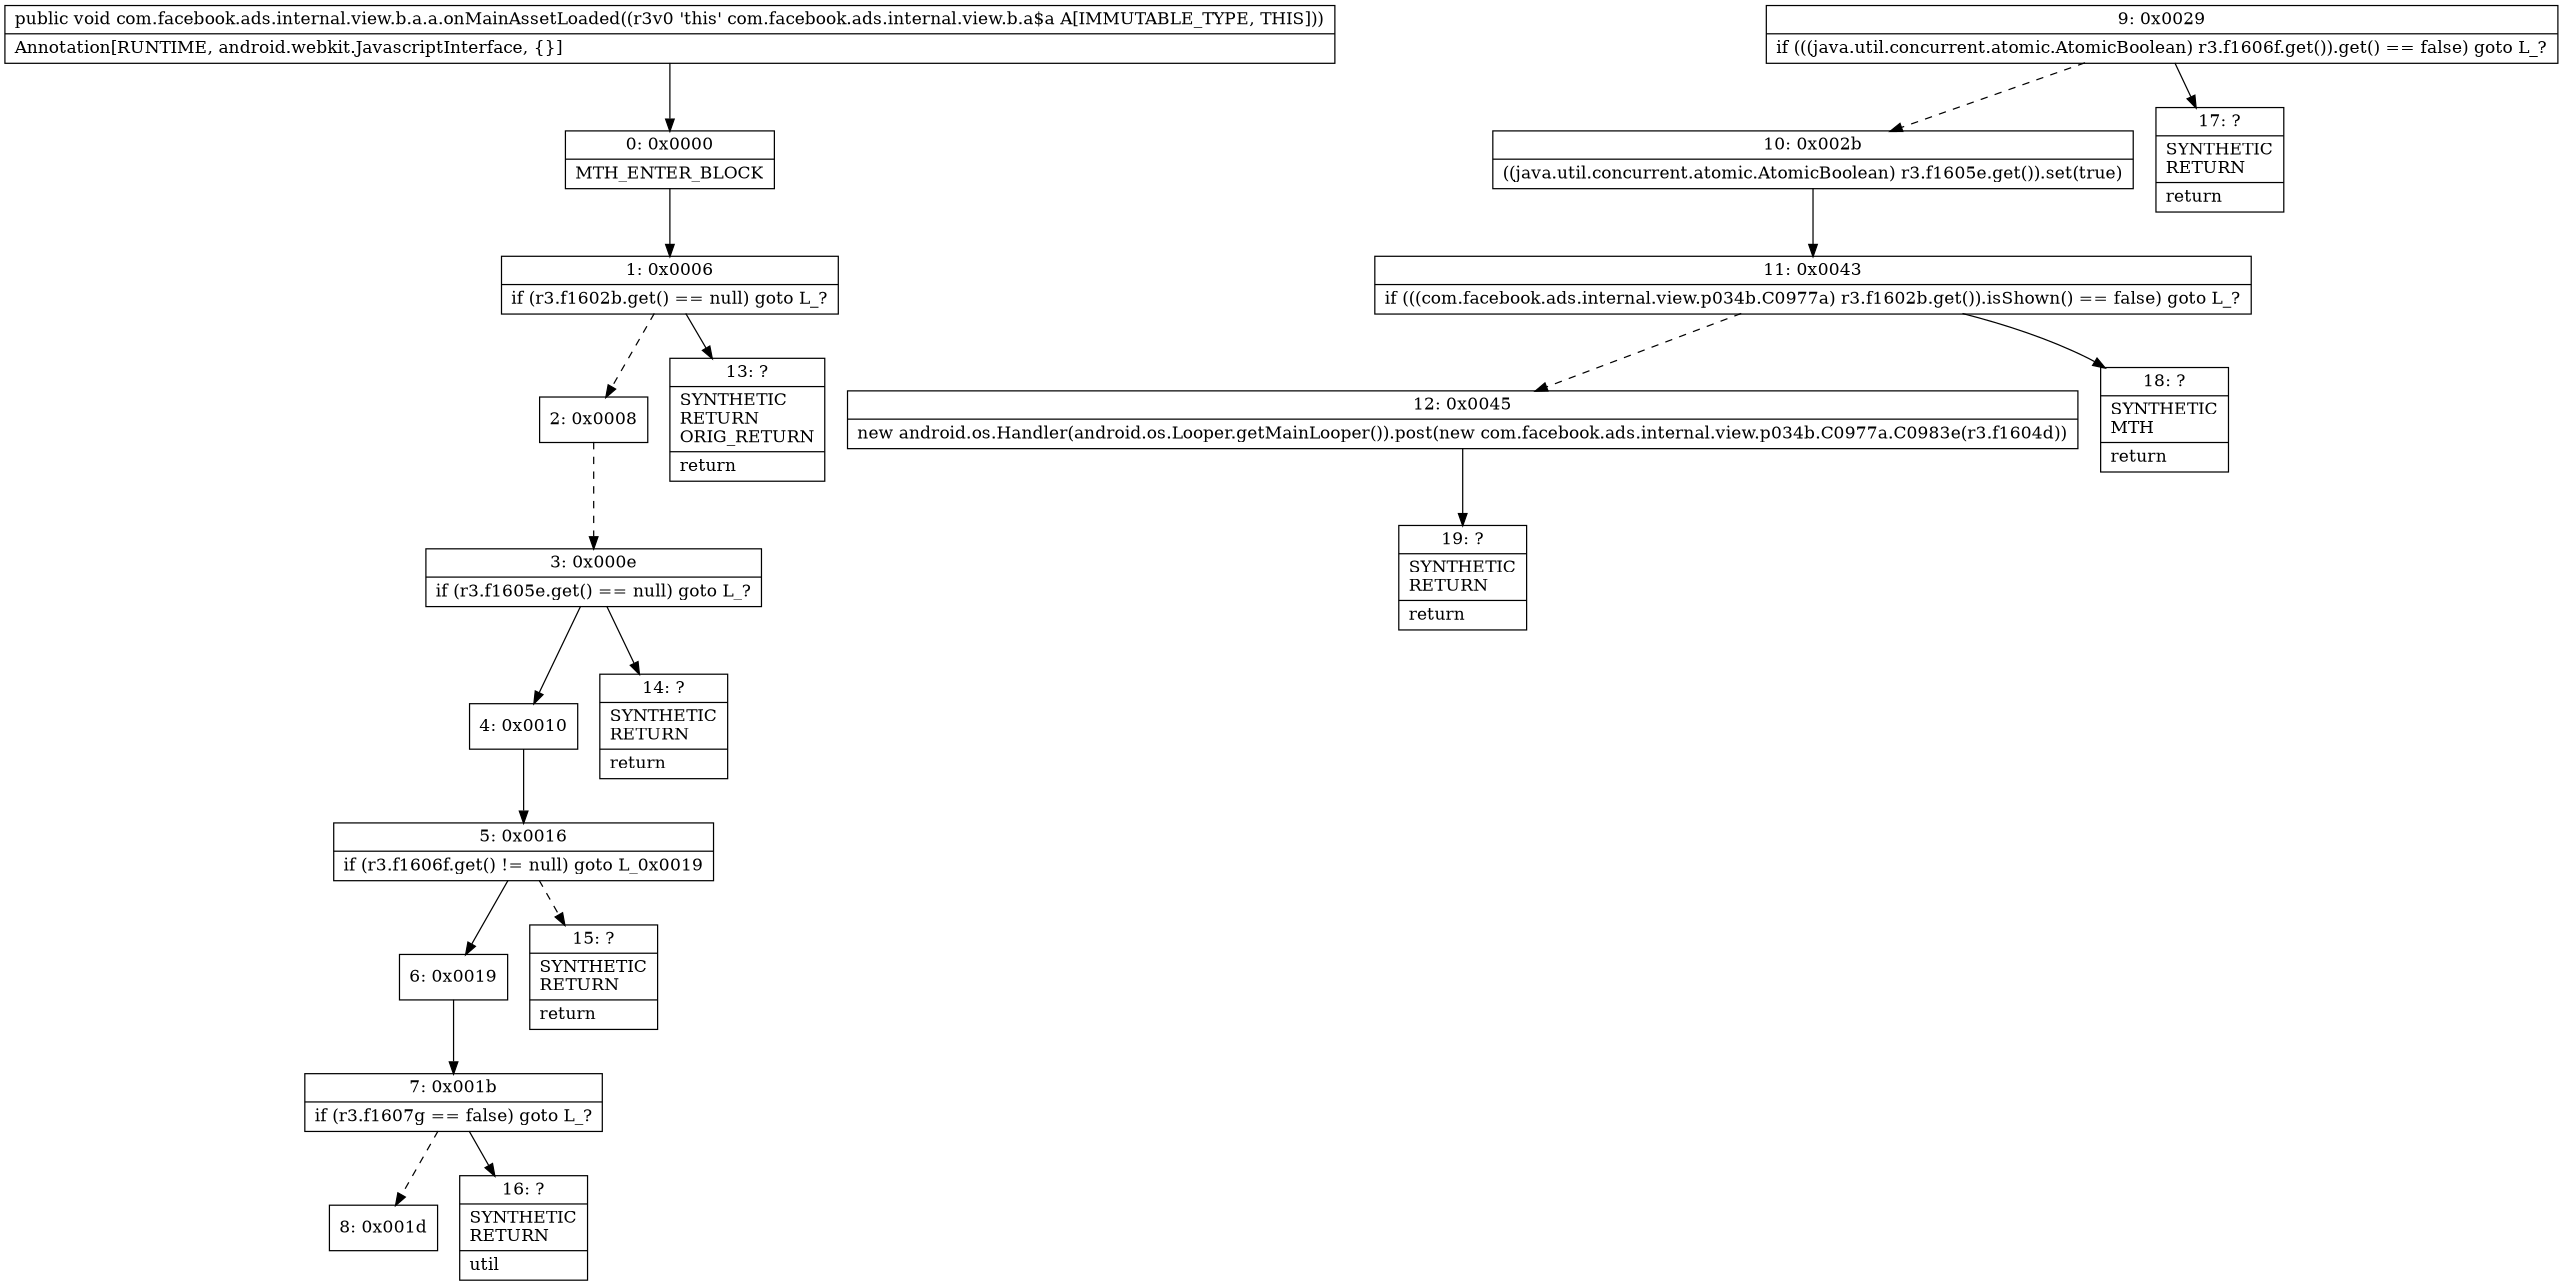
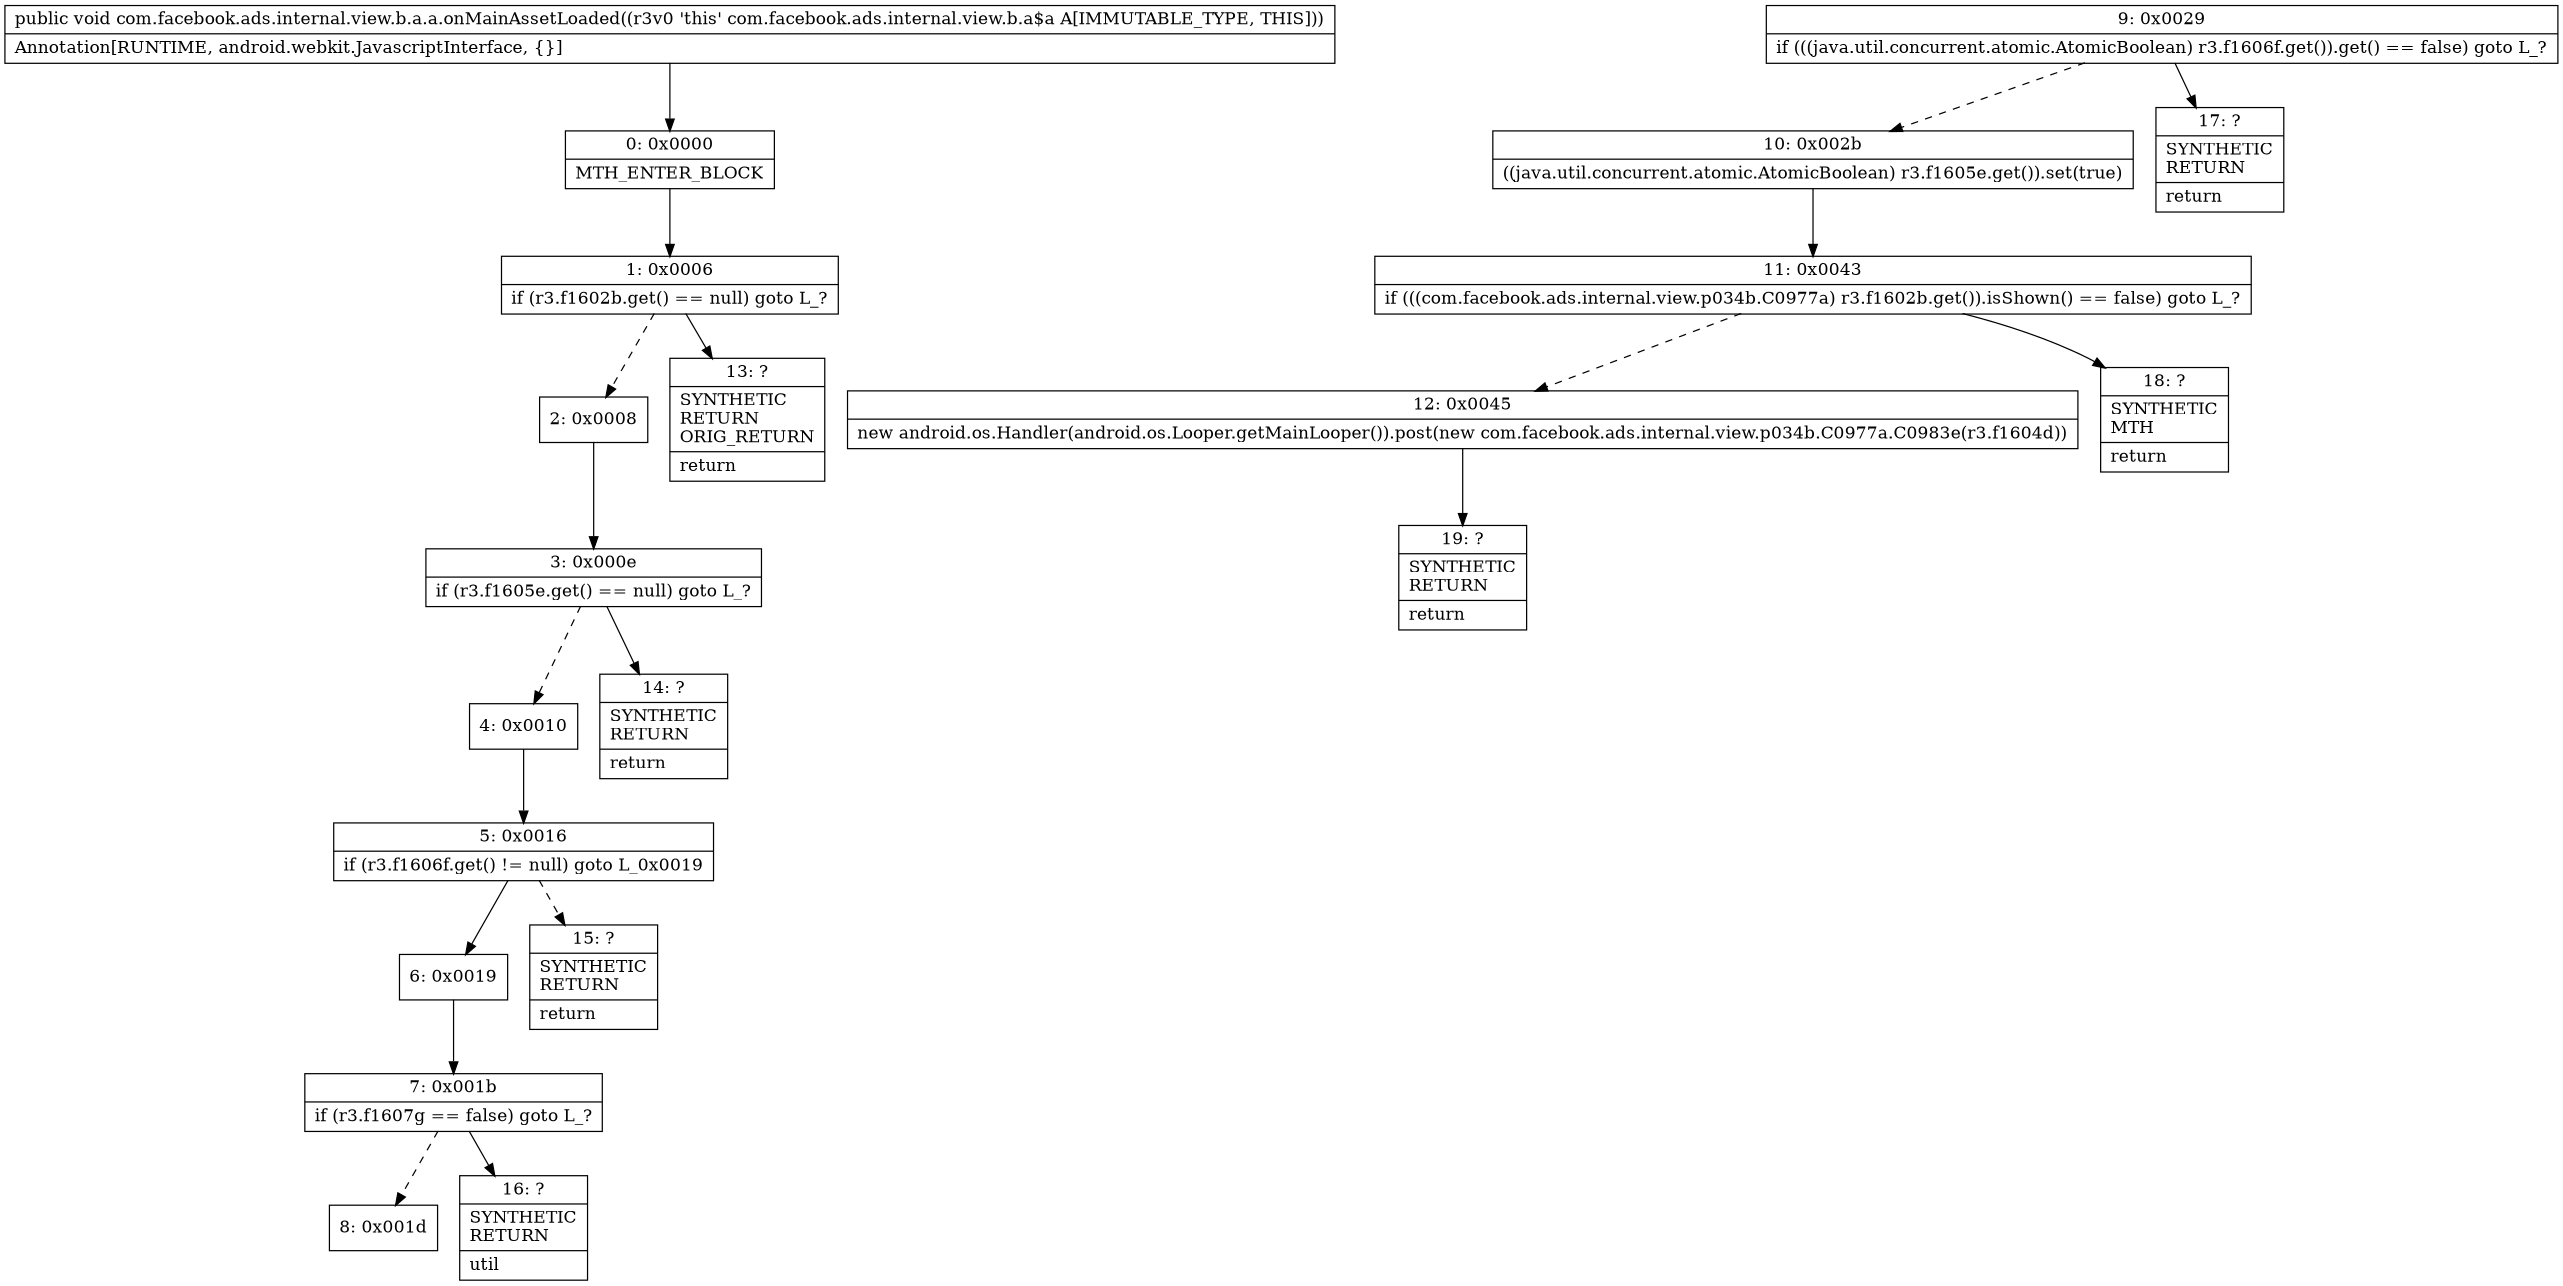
edge "2: 0x0008" -> "3: 0x000e": style dashed -> solid
edge "3: 0x000e" -> "4: 0x0010": style solid -> dashed
